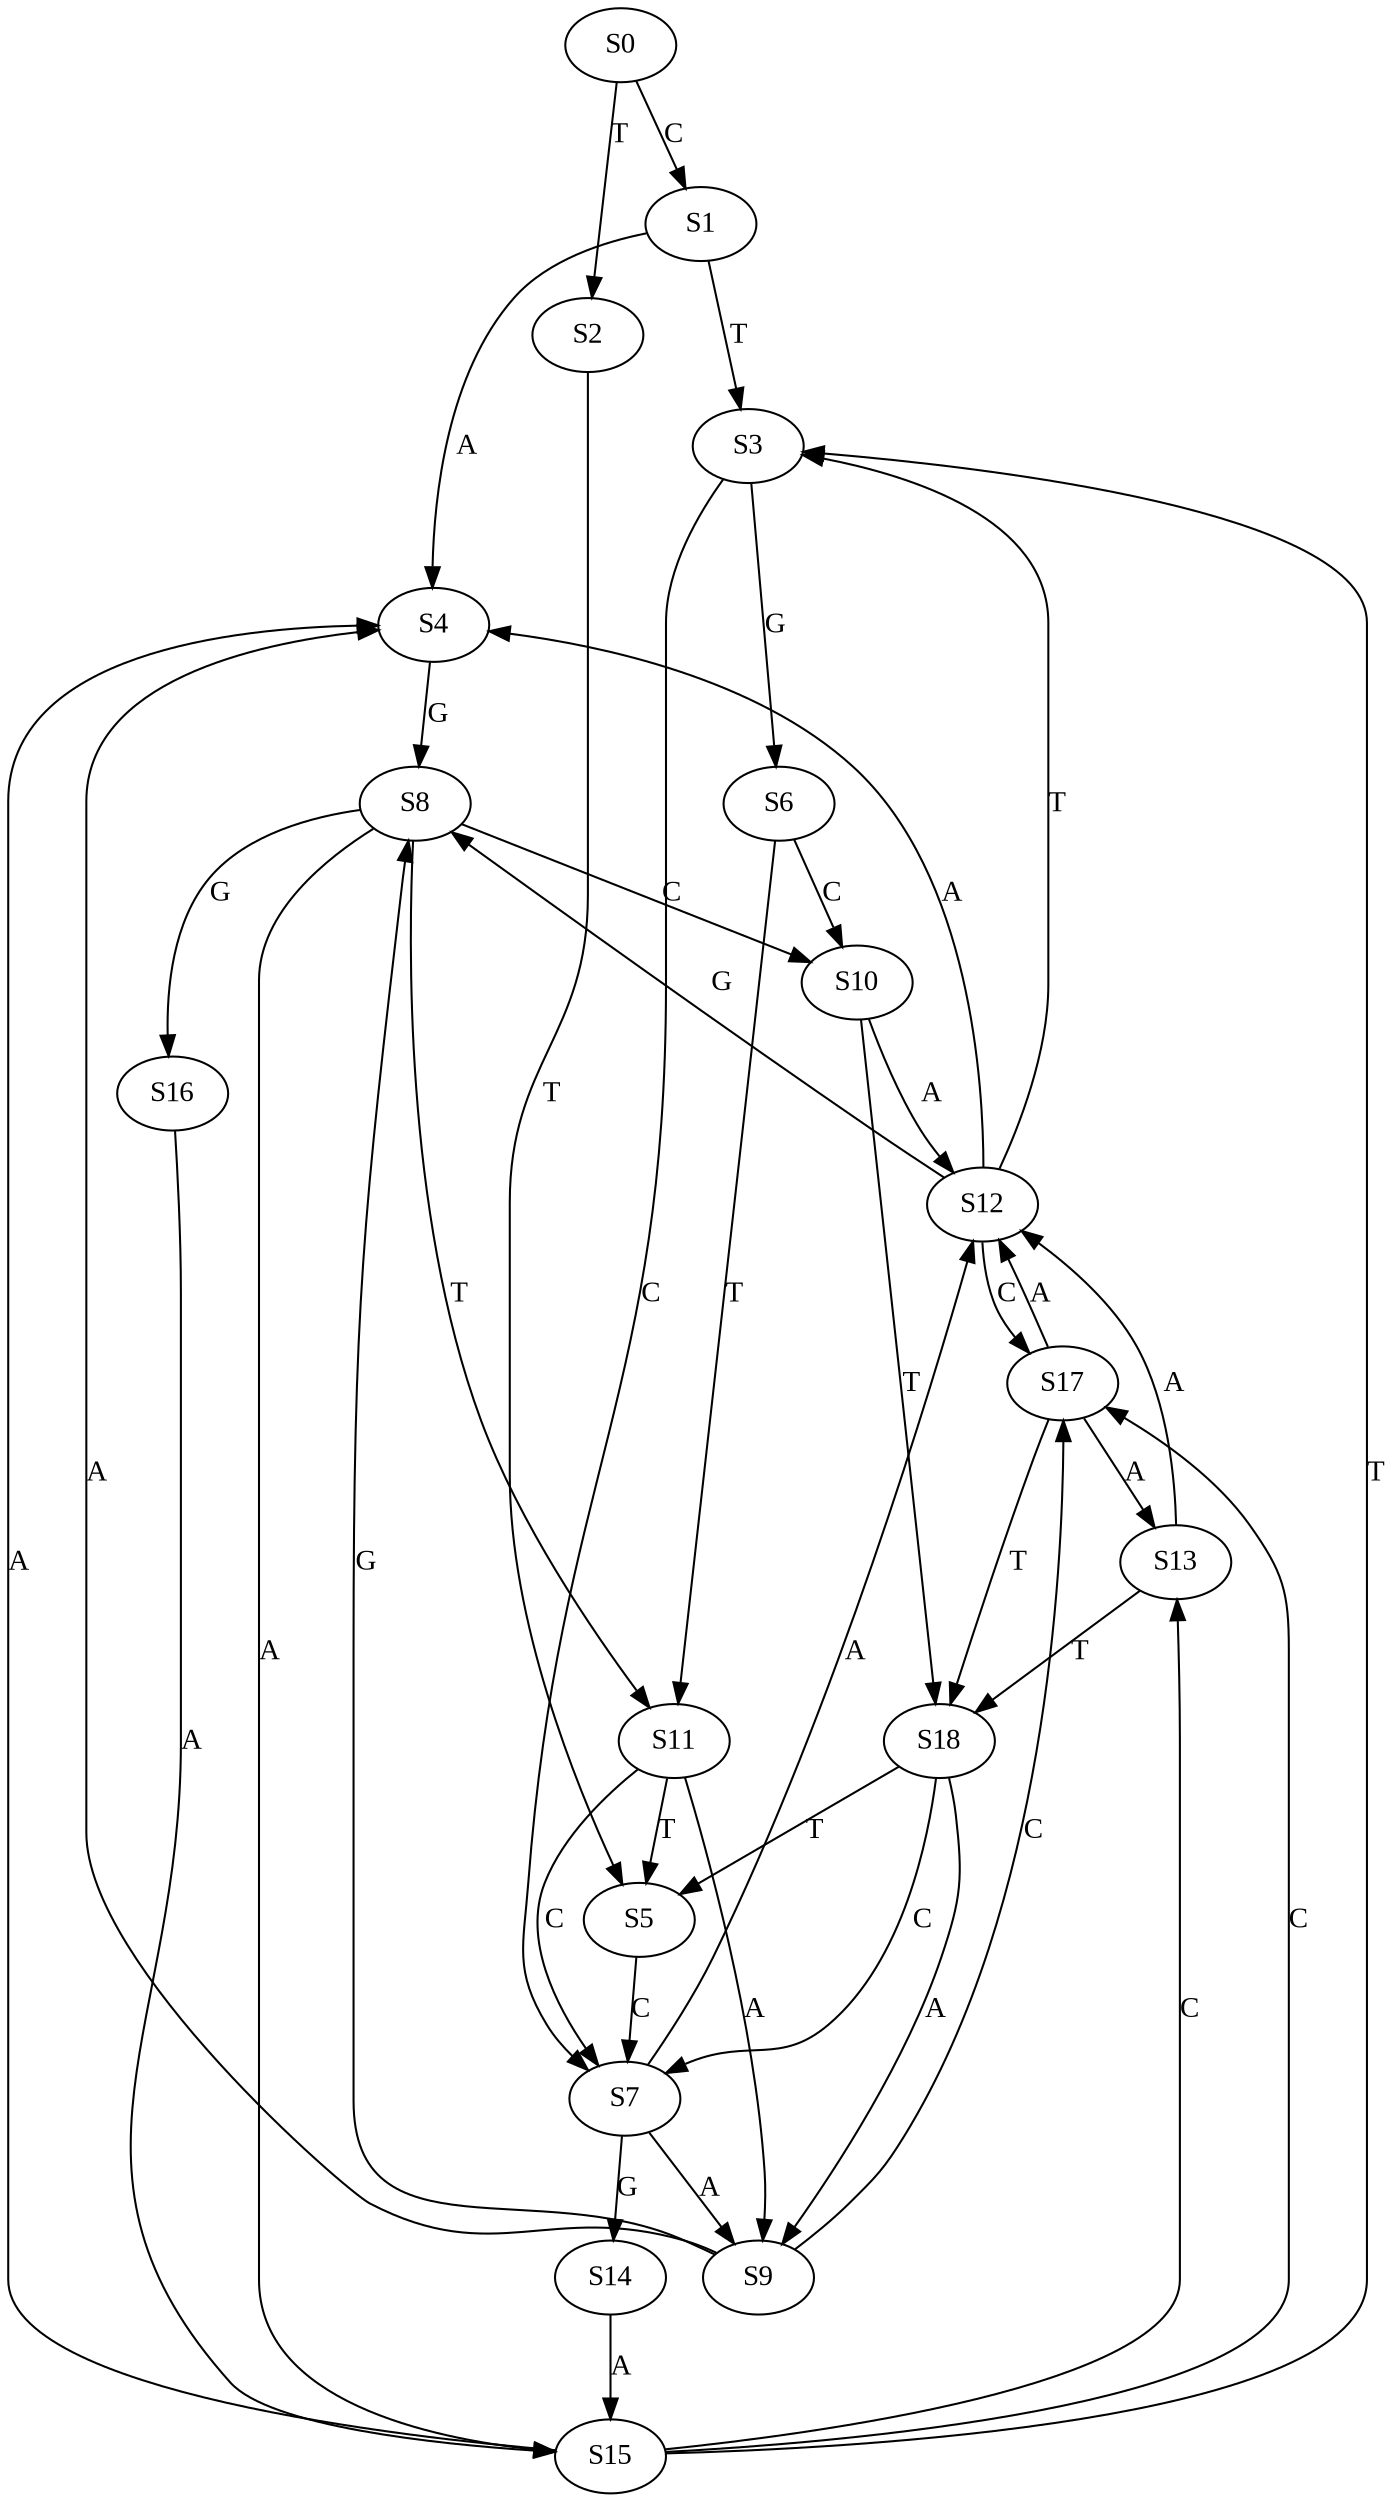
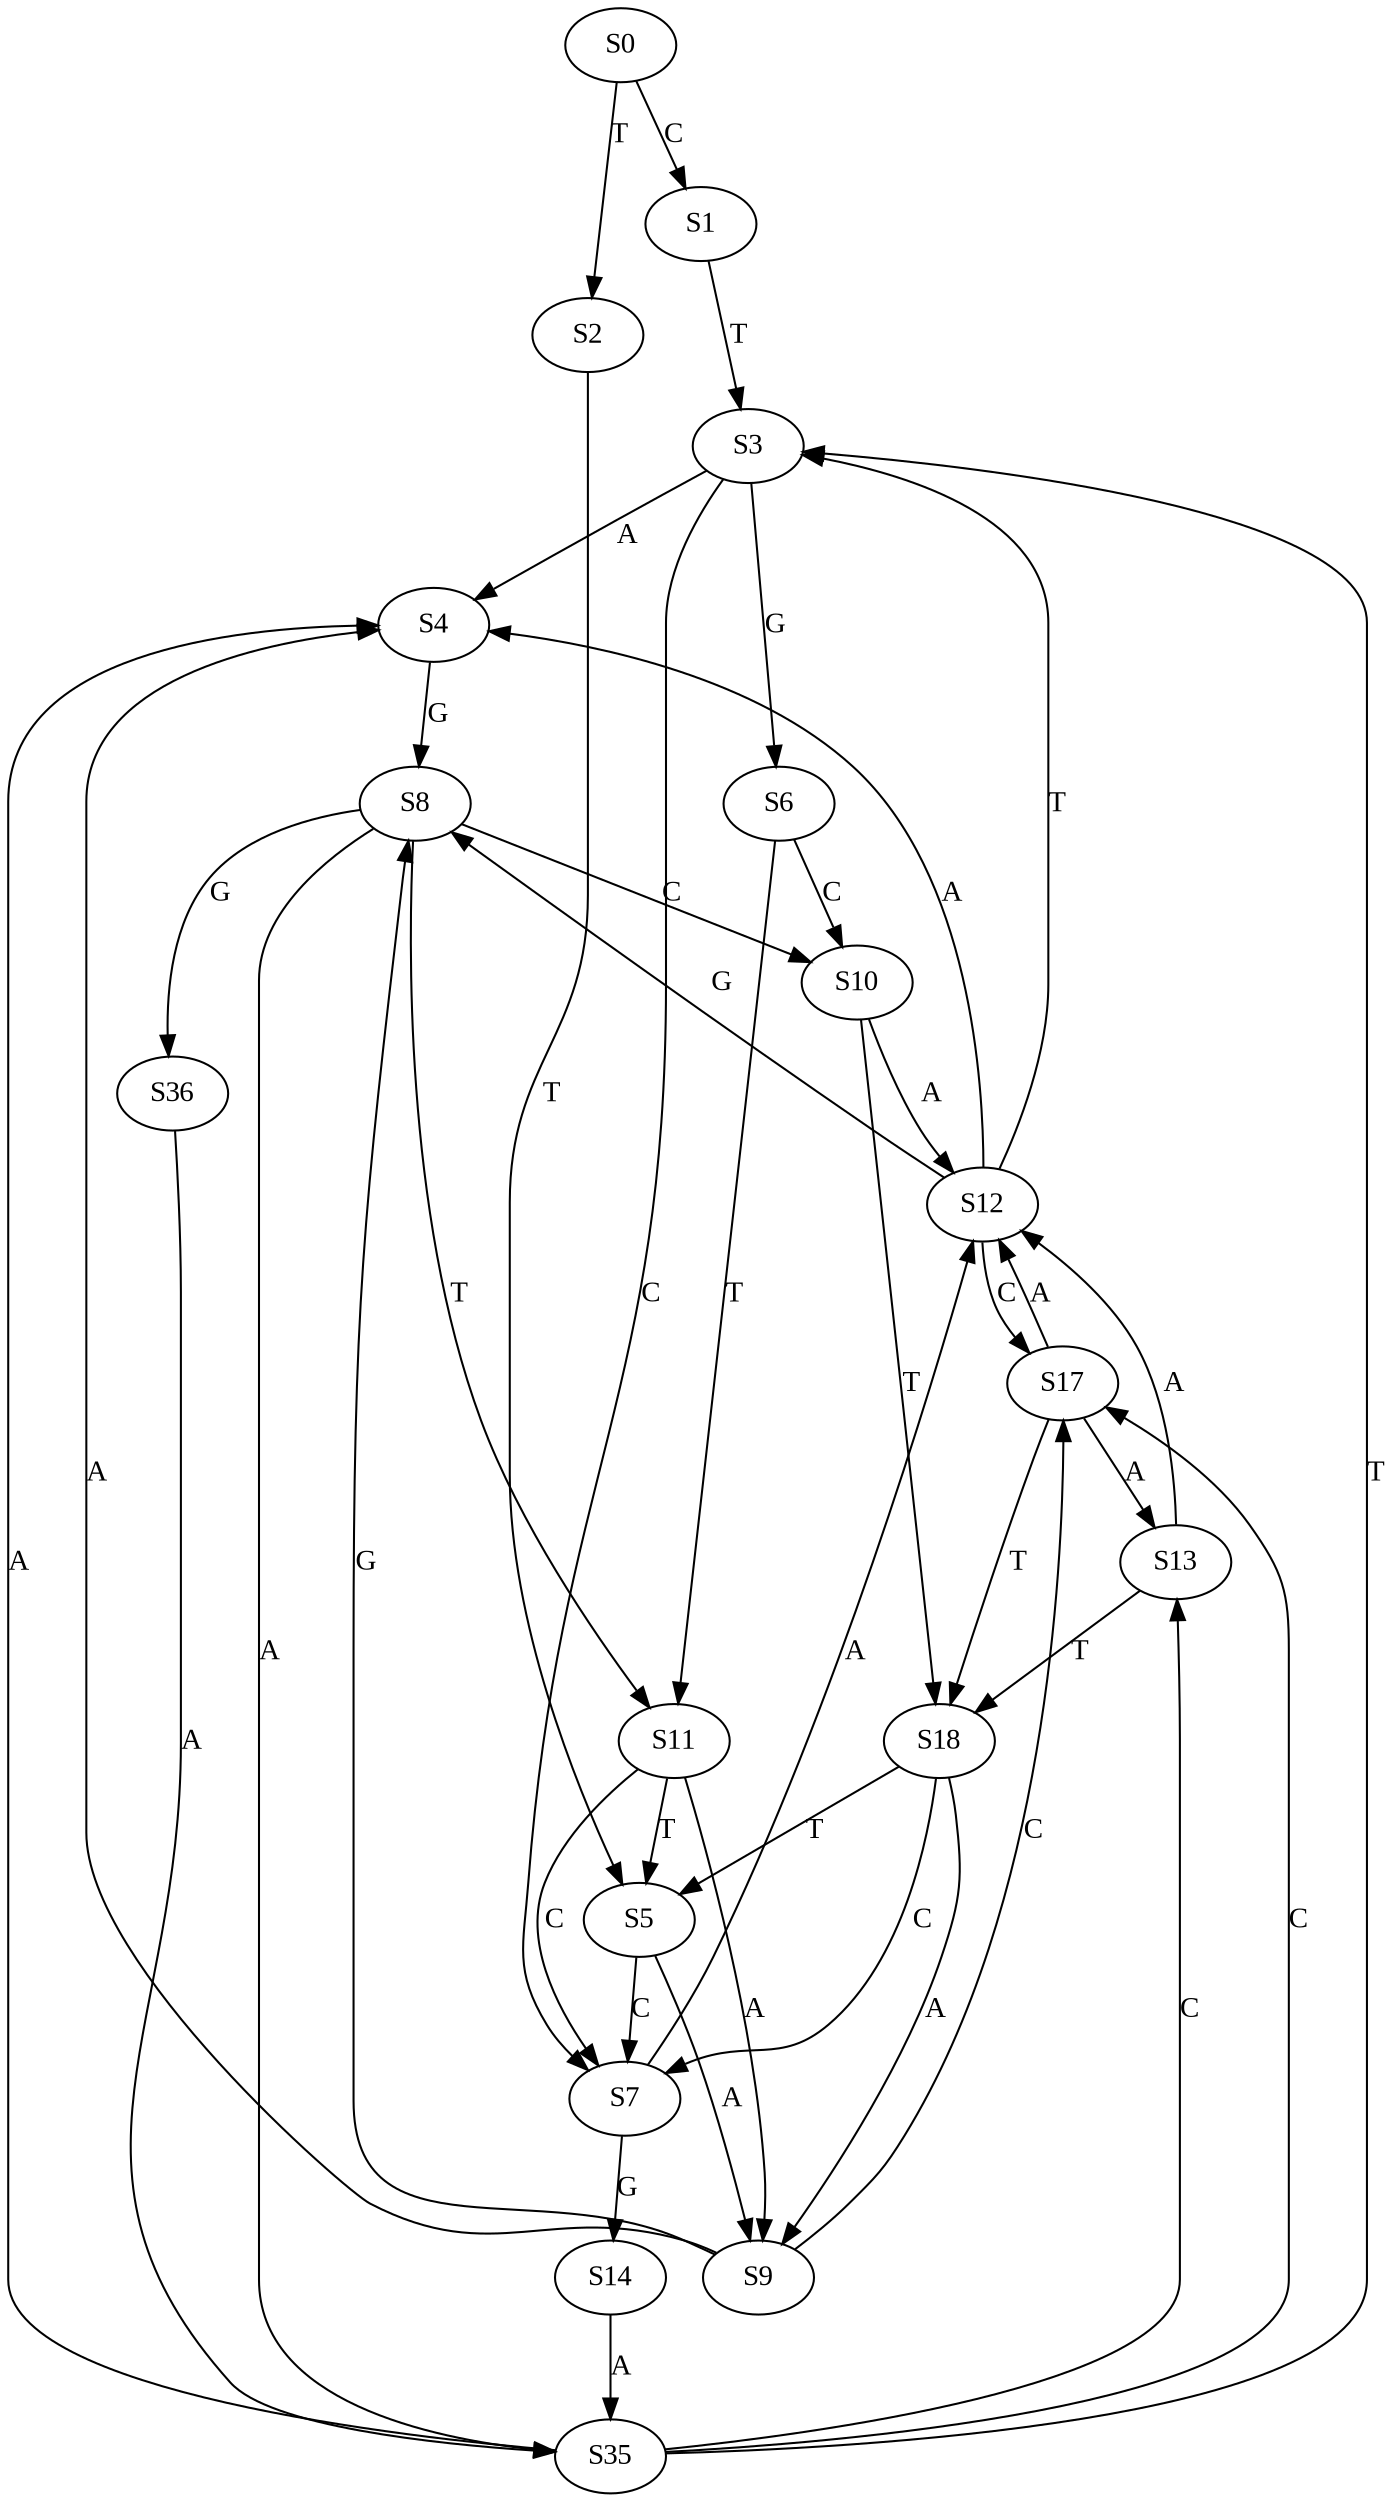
edge "S1" -> "S4": now "S3" -> "S4"
node "S16": label "S16" -> "S36"
edge "S7" -> "S9": now "S5" -> "S9"
node "S15": label "S15" -> "S35"
